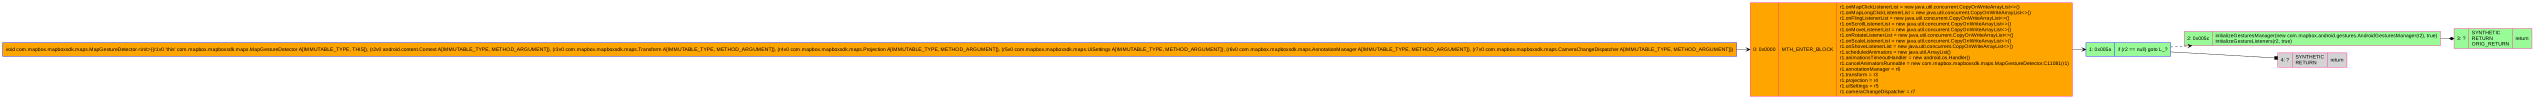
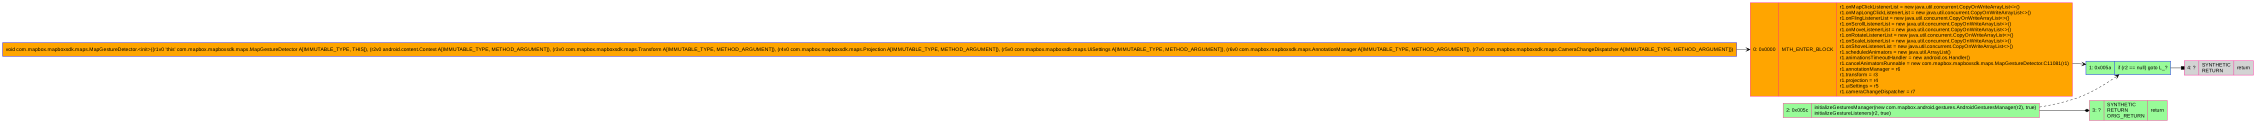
edge "1: 0x005a" -> "2: 0x005c": reversed
